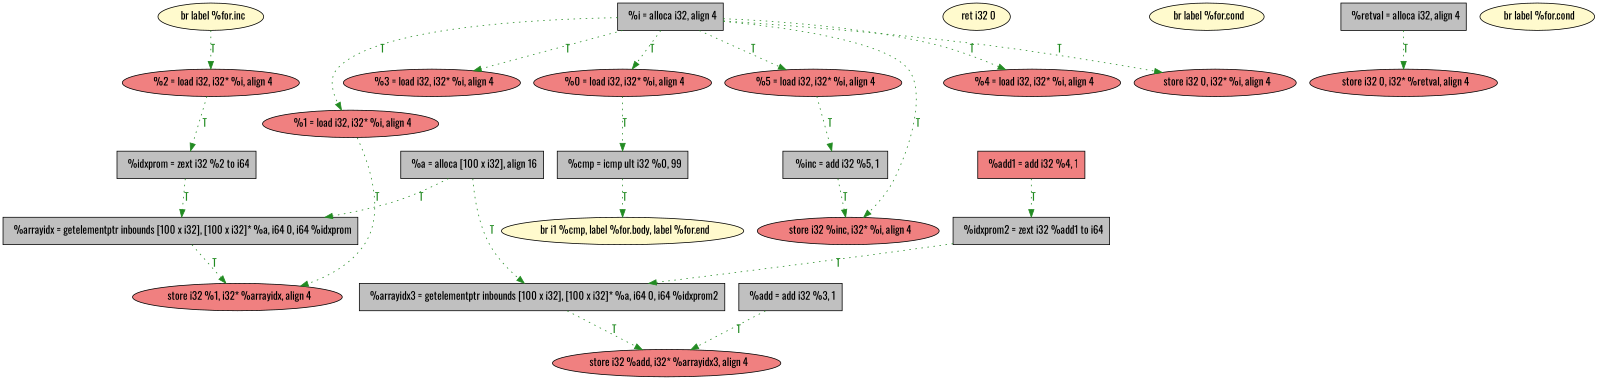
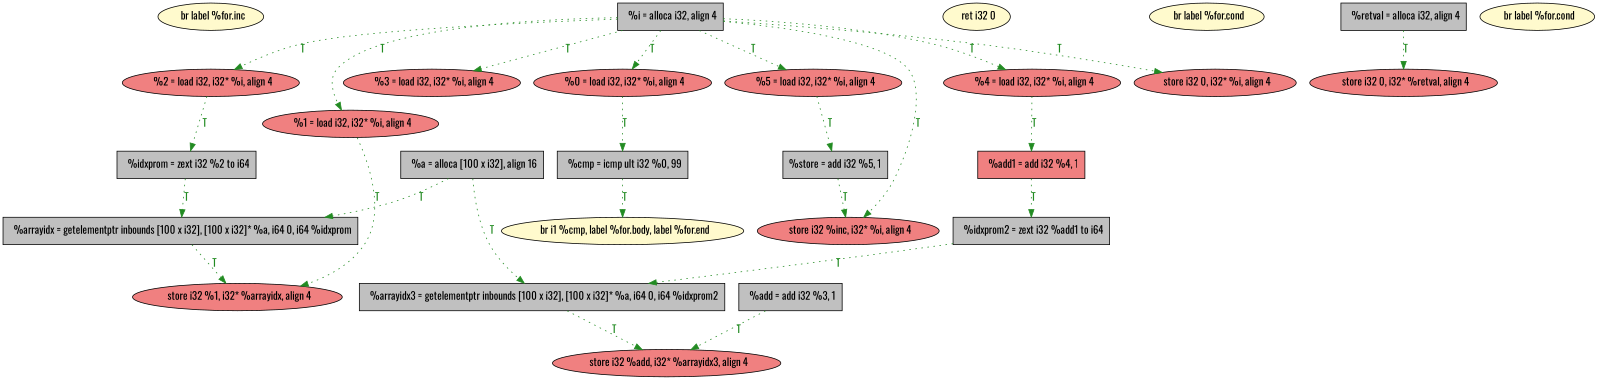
edge "br label %for.inc" -> "%2 = load i32, i32* %i, align 4": now "%i = alloca i32, align 4" -> "%2 = load i32, i32* %i, align 4"
edge "%4 = load i32, i32* %i, align 4" -> "%add1 = add i32 %4, 1": added, label "T"
node "%inc = add i32 %5, 1": label "%inc = add i32 %5, 1" -> "%store = add i32 %5, 1"
